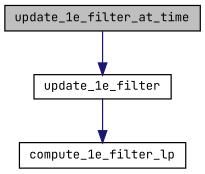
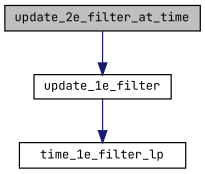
node "update_1e_filter_at_time": label "update_1e_filter_at_time" -> "update_2e_filter_at_time"
node "compute_1e_filter_lp": label "compute_1e_filter_lp" -> "time_1e_filter_lp"
